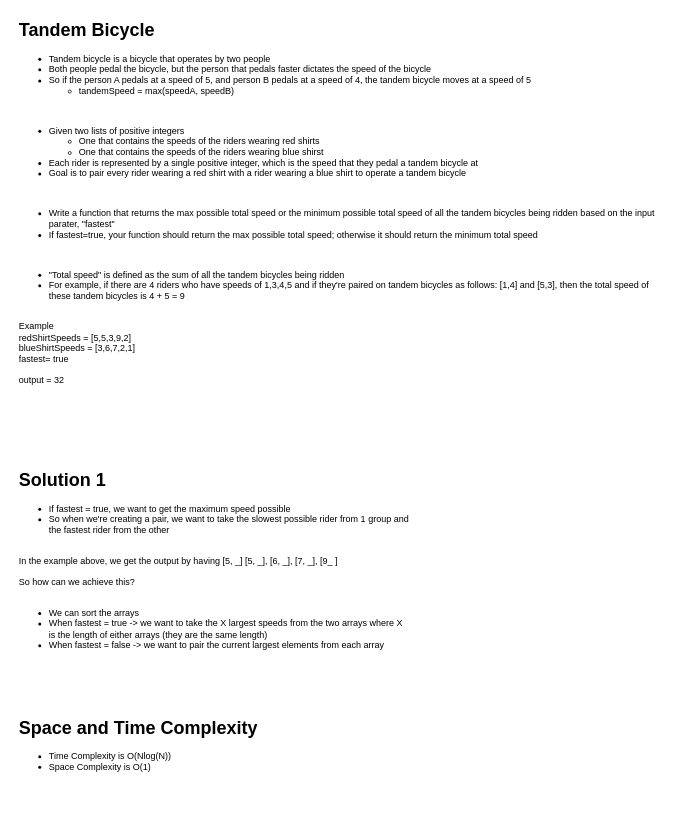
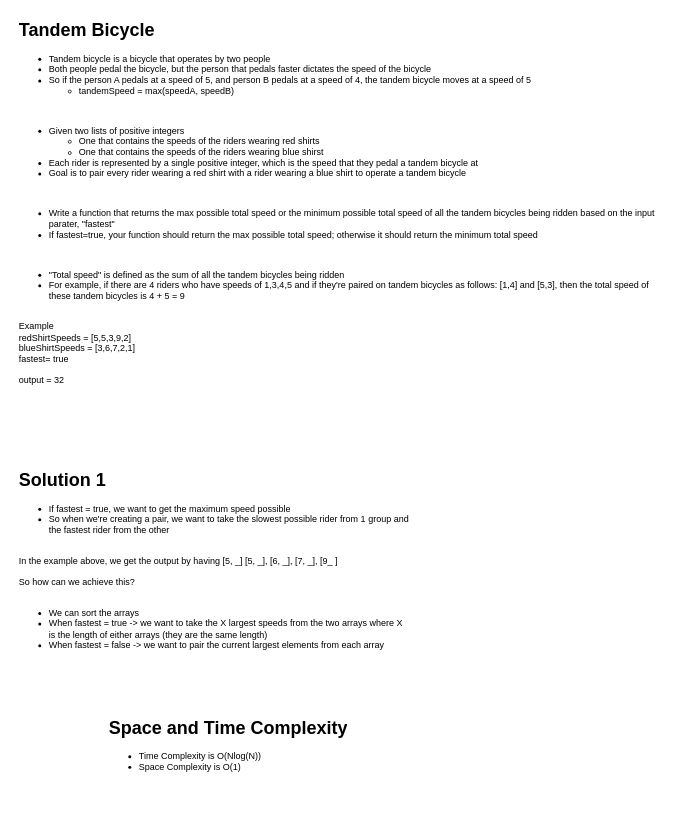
node "Space and Time Complexity Time Complexity is O(Nlog(N)) Space Complexity is O(1)": moved (154, 758) -> (244, 758)
